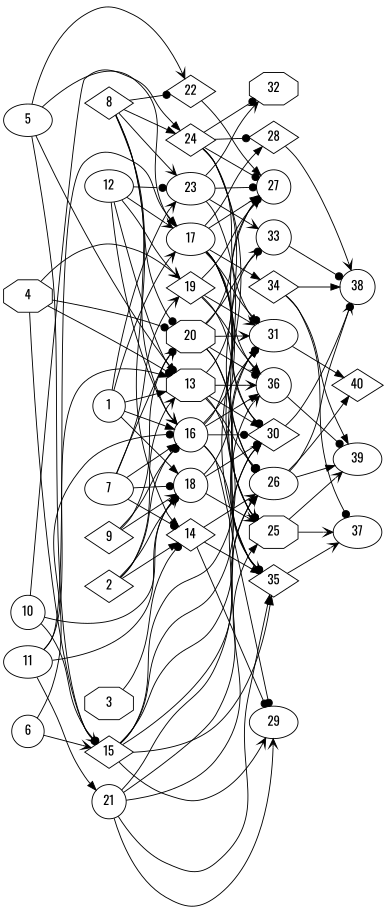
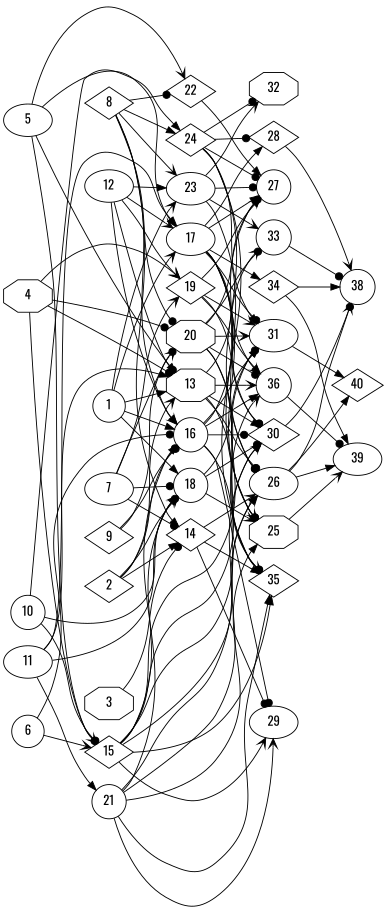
edge "12" -> "23": arrowhead dot -> normal
edge "12" -> "16": arrowhead vee -> normal
edge "7" -> "16": now "21" -> "16"
edge "9" -> "18": now "15" -> "18"
node "37": removed
